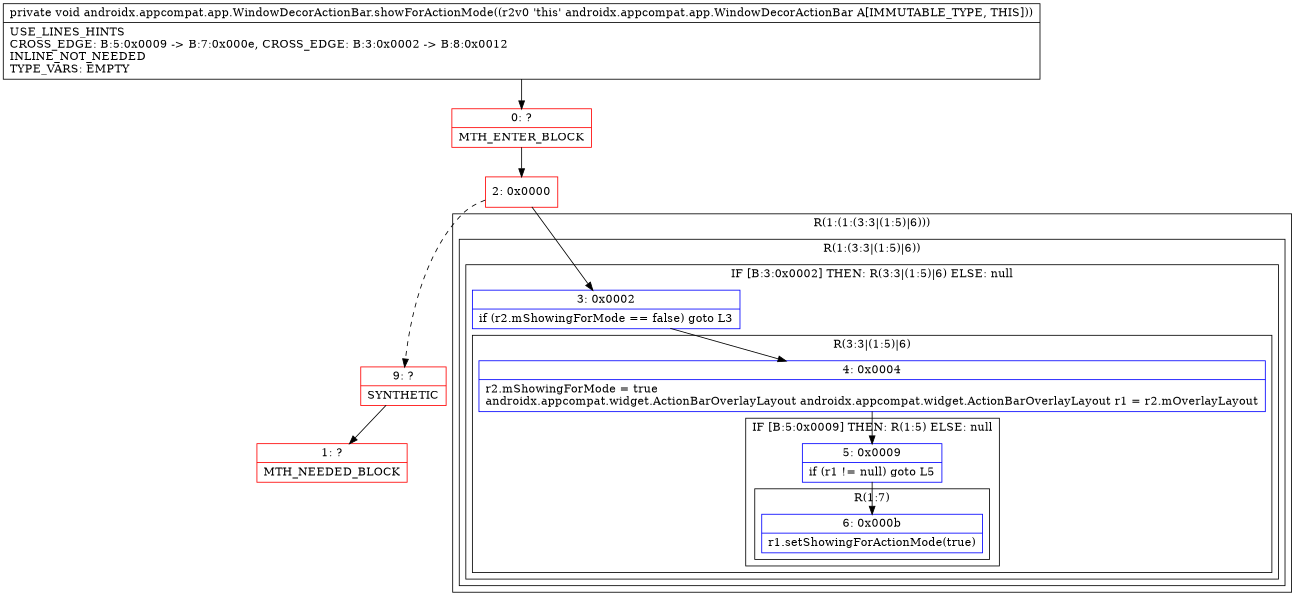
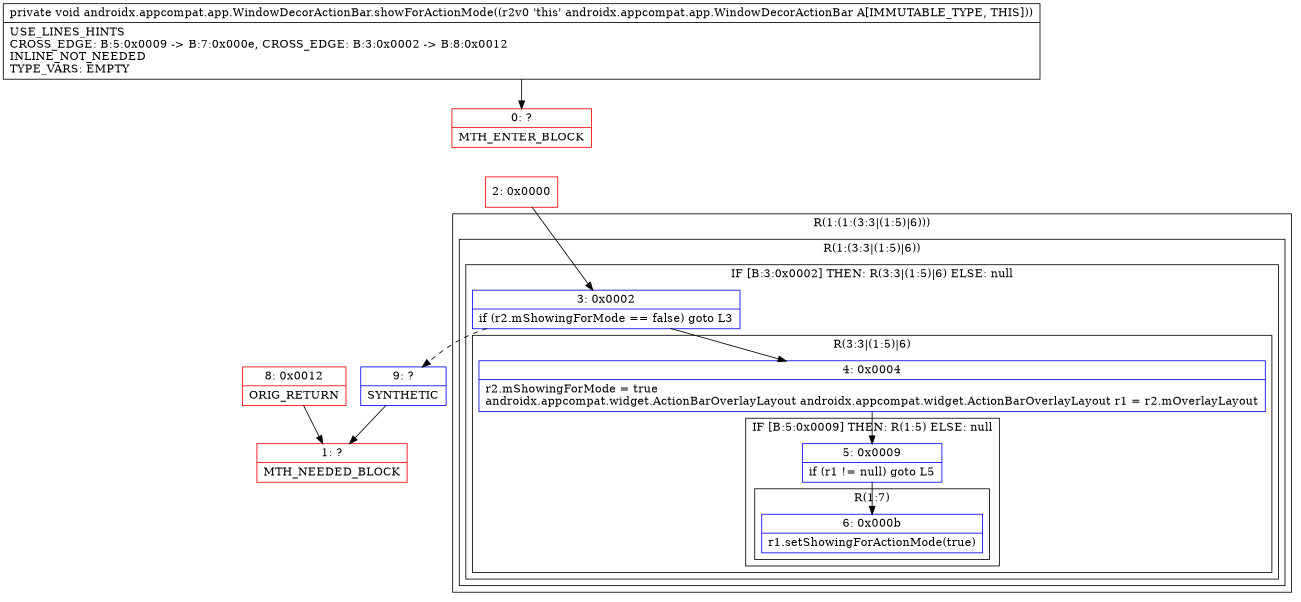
edge "0: ?" -> "2: 0x0000": removed
edge "2: 0x0000" -> "9: ?": now "3: 0x0002" -> "9: ?"
node "8: 0x0012": added
node "9: ?": color red -> blue
